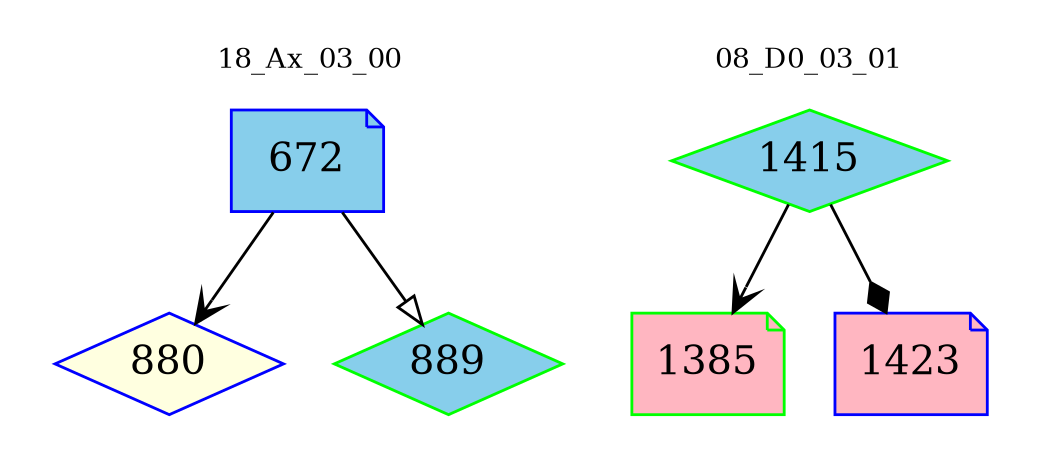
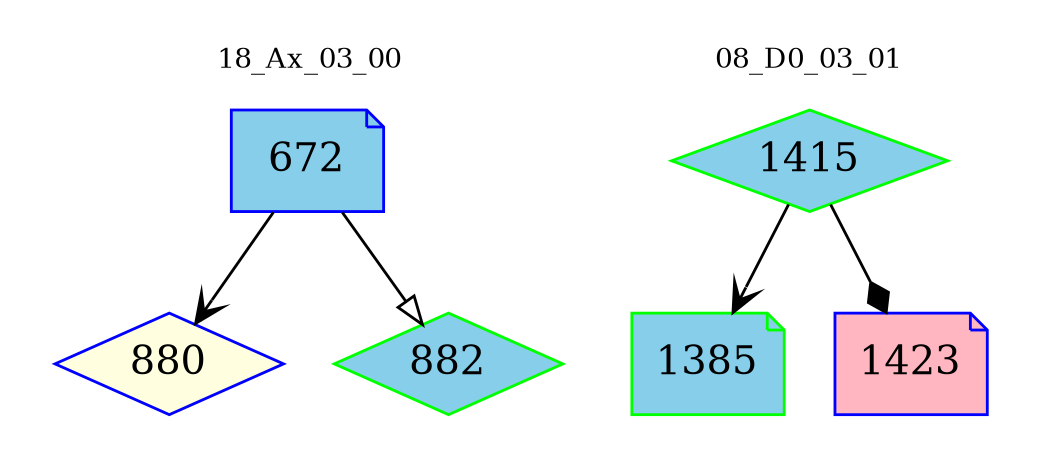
node "889": label "889" -> "882"
node "1385": fillcolor lightpink -> skyblue
